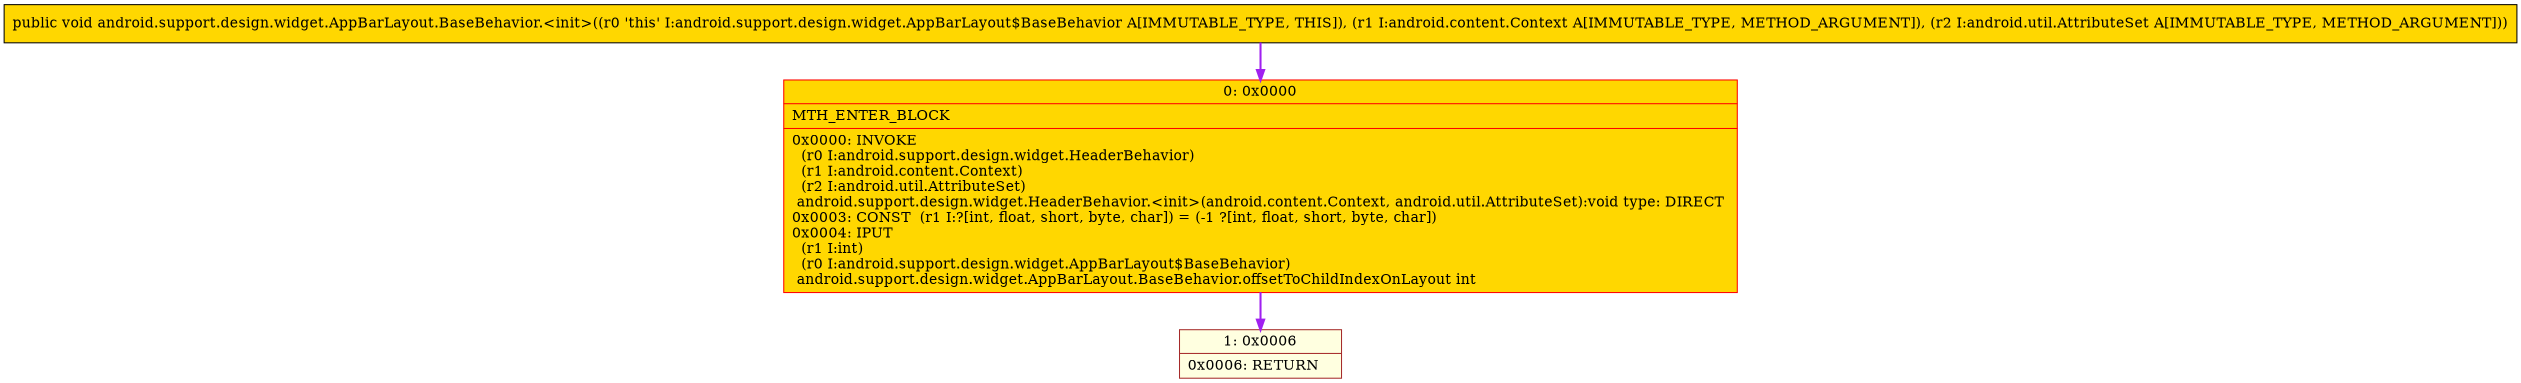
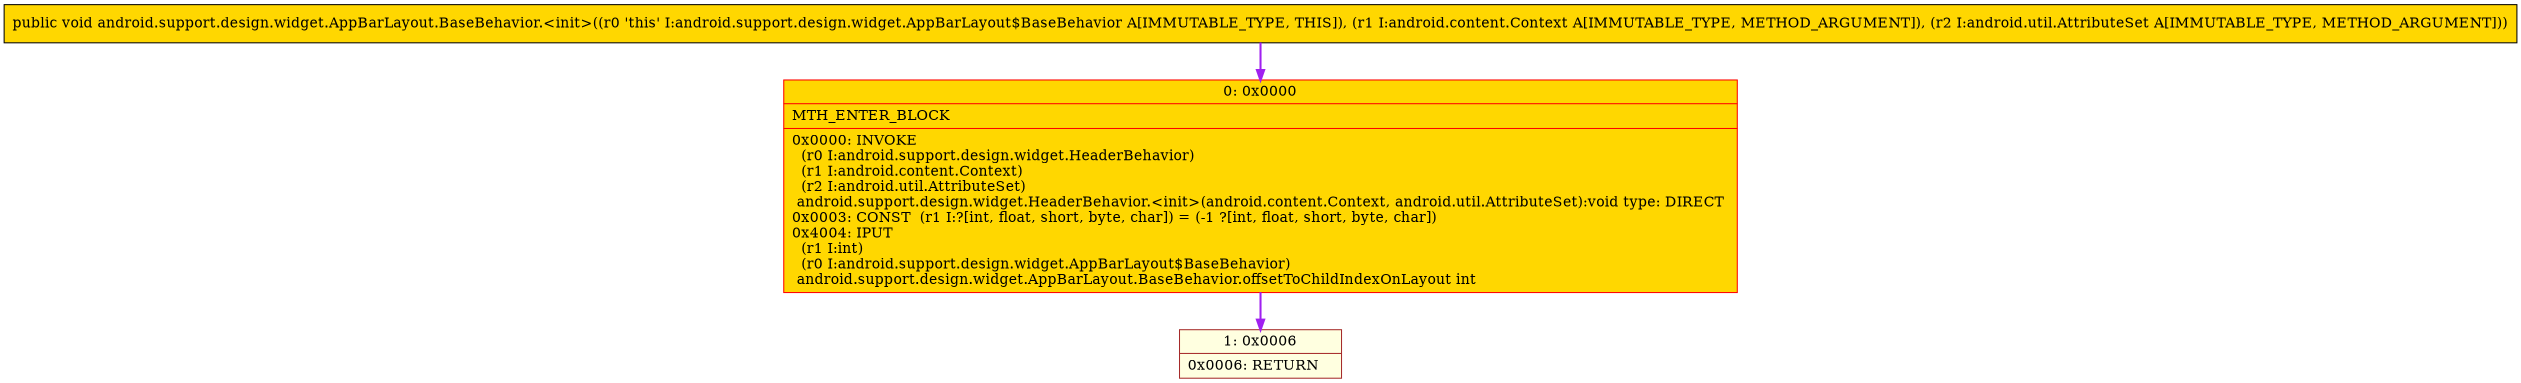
node "0: 0x0000": text "0x0004: IPUT" -> "0x4004: IPUT"
